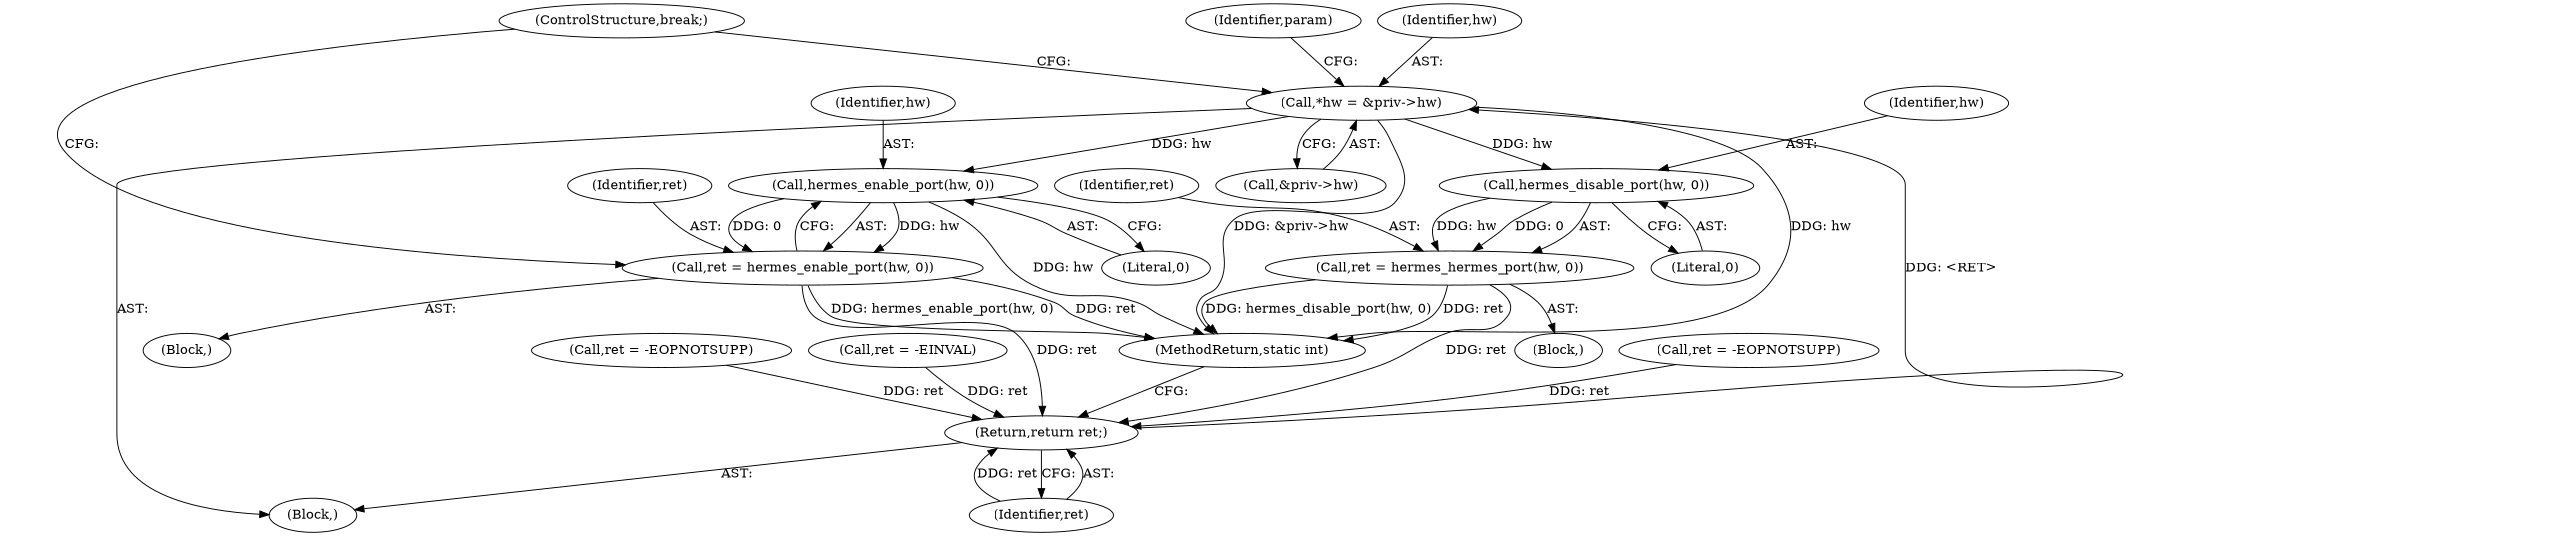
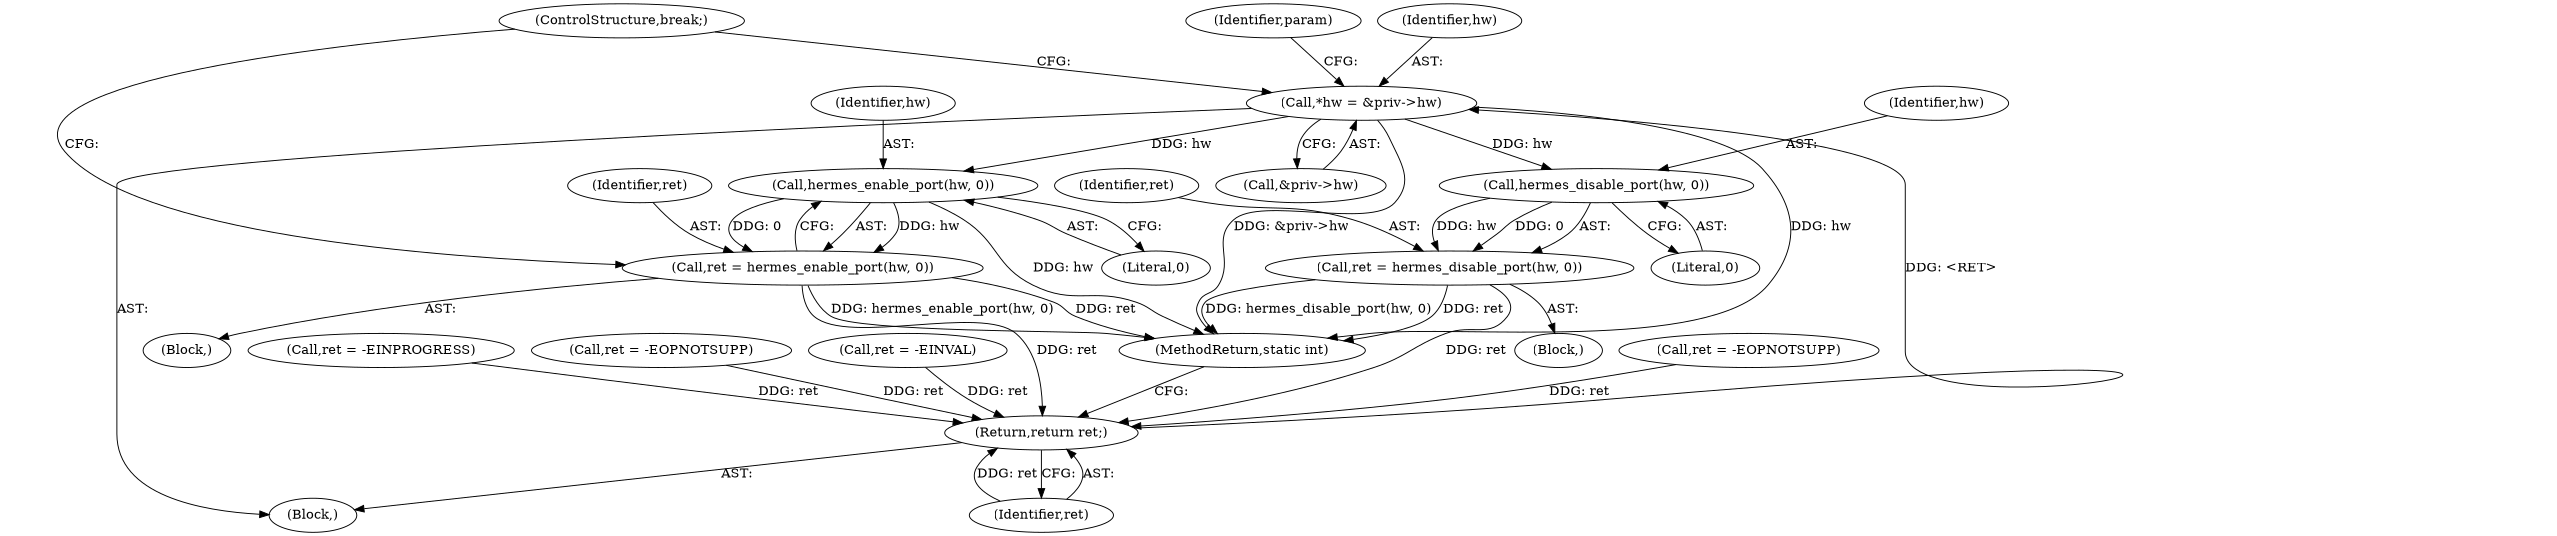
node "(Call,ret = hermes_hermes_port(hw, 0))": label "(Call,ret = hermes_hermes_port(hw, 0))" -> "(Call,ret = hermes_disable_port(hw, 0))"
node "(Call,ret = -EINPROGRESS)": added
